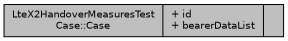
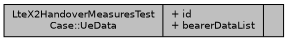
node "LteX2HandoverMeasuresTest": text "Case::Case" -> "Case::UeData"
